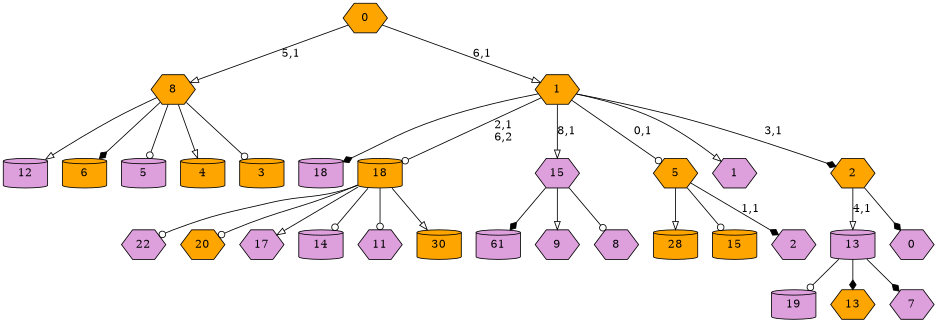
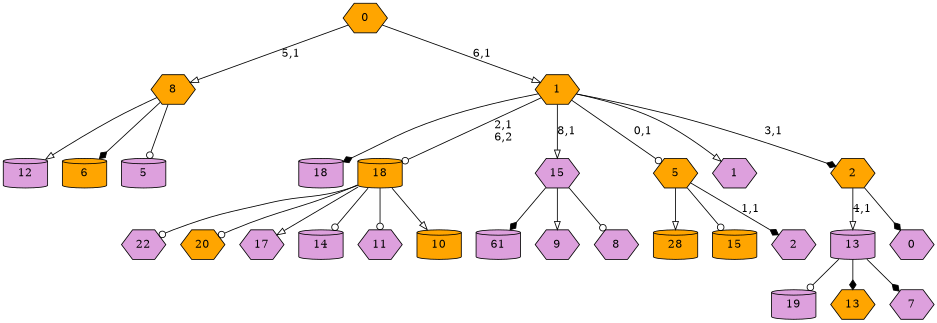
node "4": removed
node "3": removed
node "30": label "30" -> "10"
